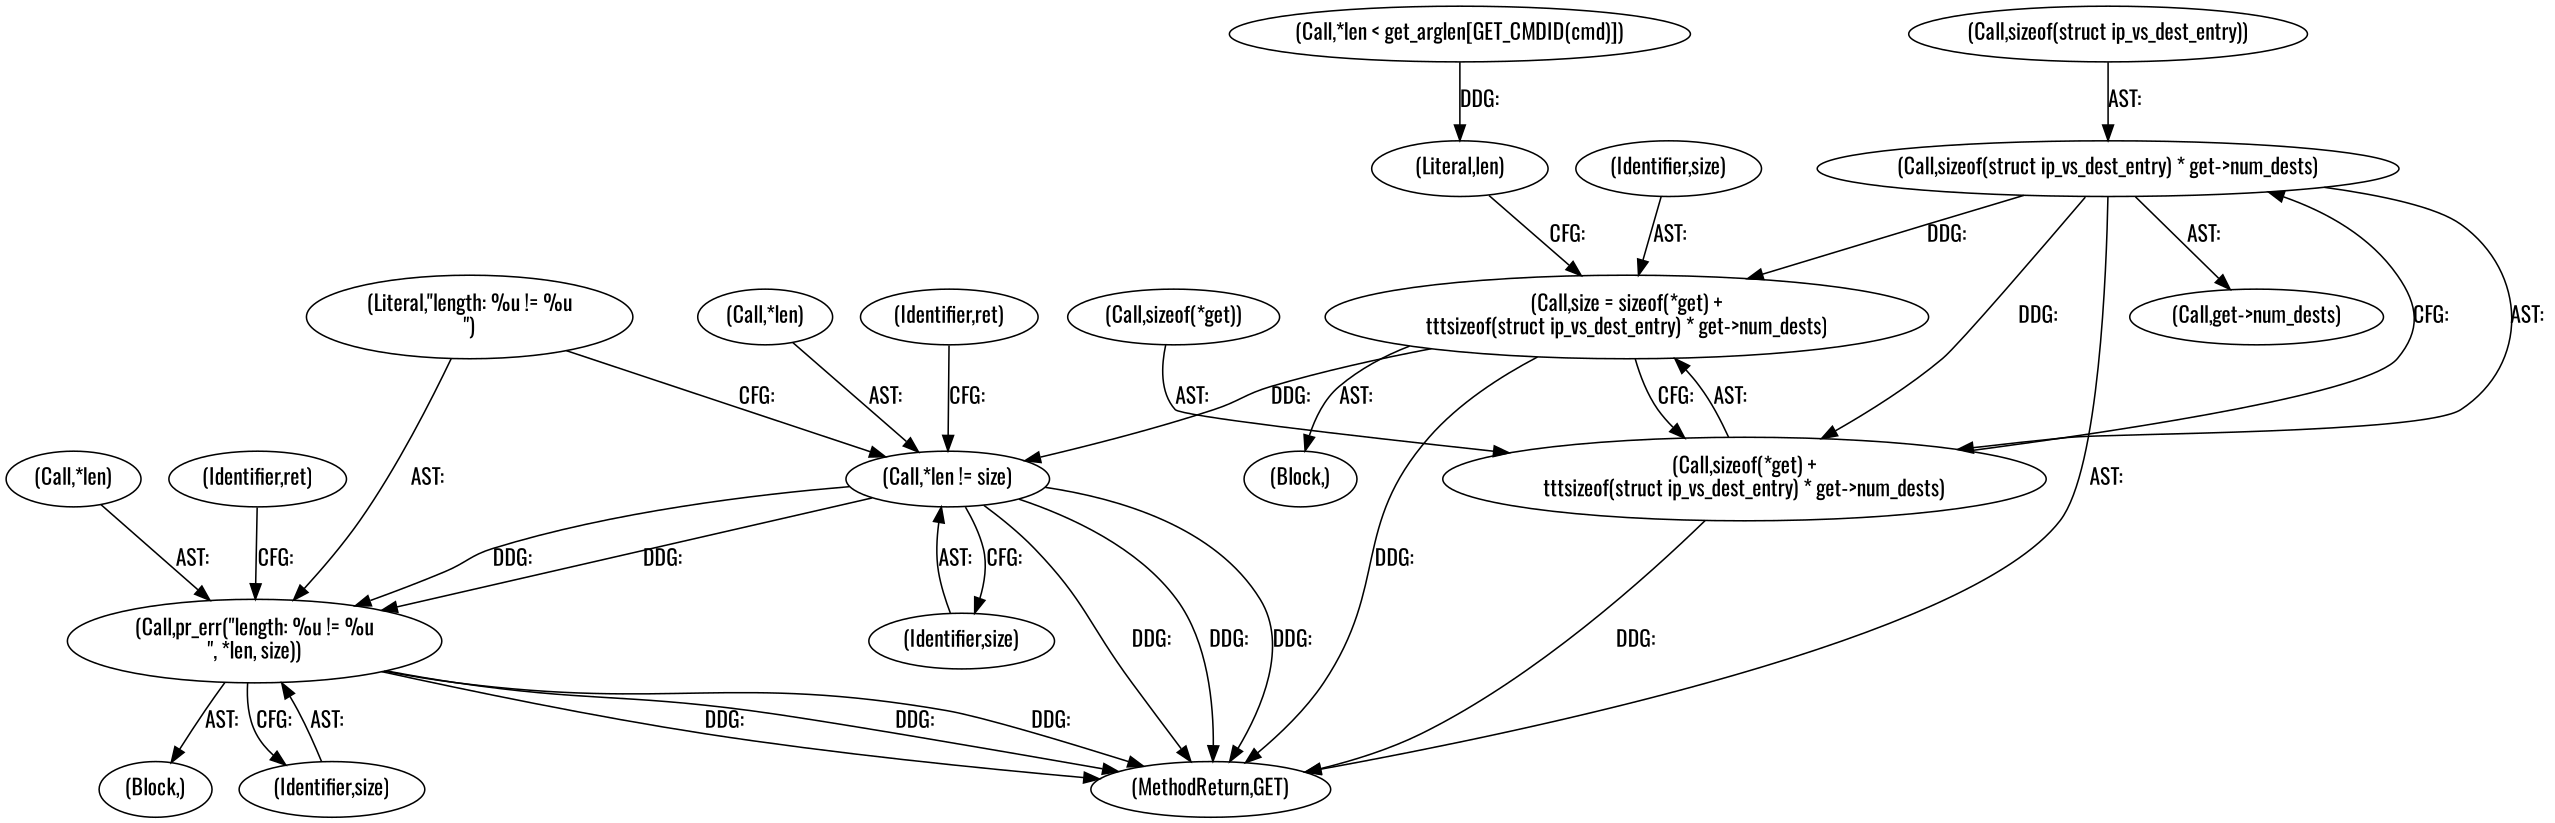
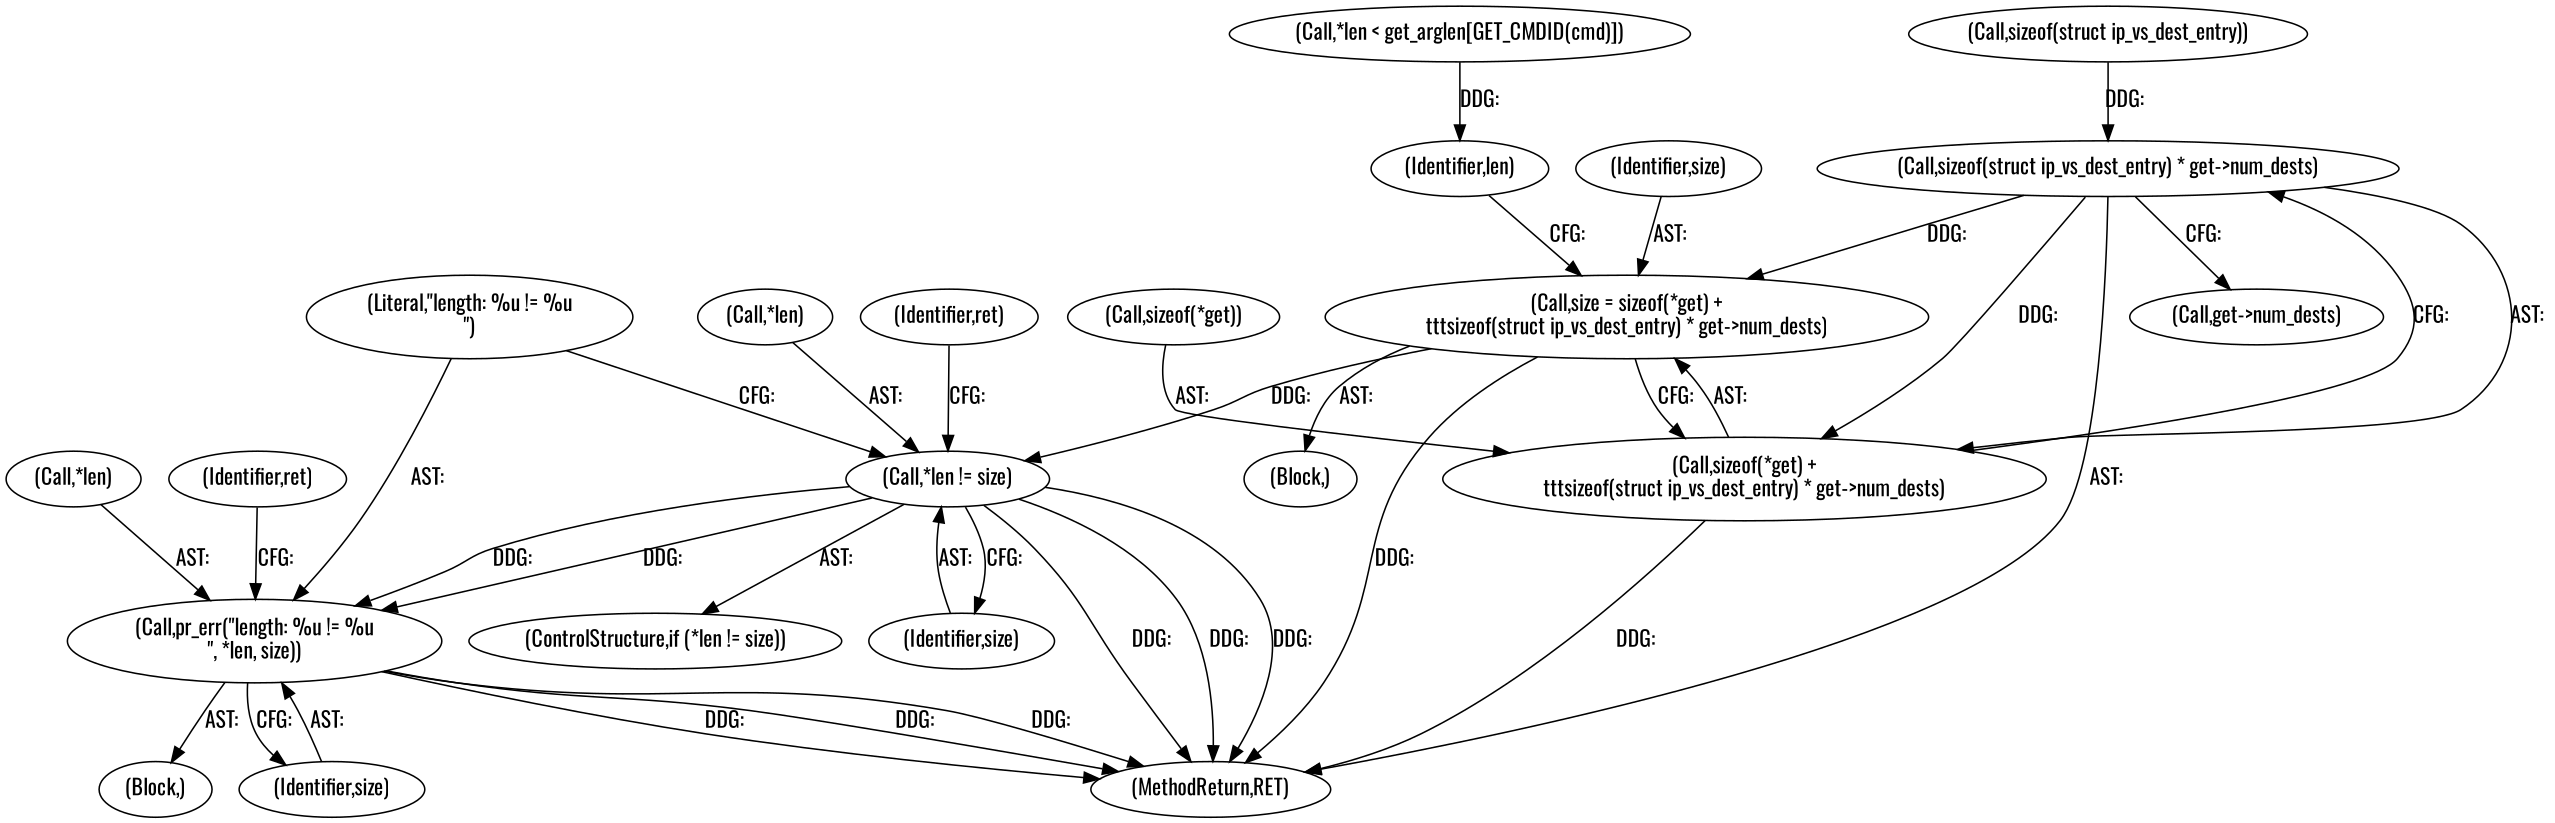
edge "(Call,sizeof(struct ip_vs_dest_entry))" -> "(Call,sizeof(struct ip_vs_dest_entry) * get->num_dests)": label "AST: " -> "DDG: "
node "(Literal,len)": label "(Literal,len)" -> "(Identifier,len)"
edge "(Call,sizeof(struct ip_vs_dest_entry) * get->num_dests)" -> "(Call,get->num_dests)": label "AST: " -> "CFG: "
node "(ControlStructure,if (*len != size))": added
node "(MethodReturn,GET)": label "(MethodReturn,GET)" -> "(MethodReturn,RET)"
